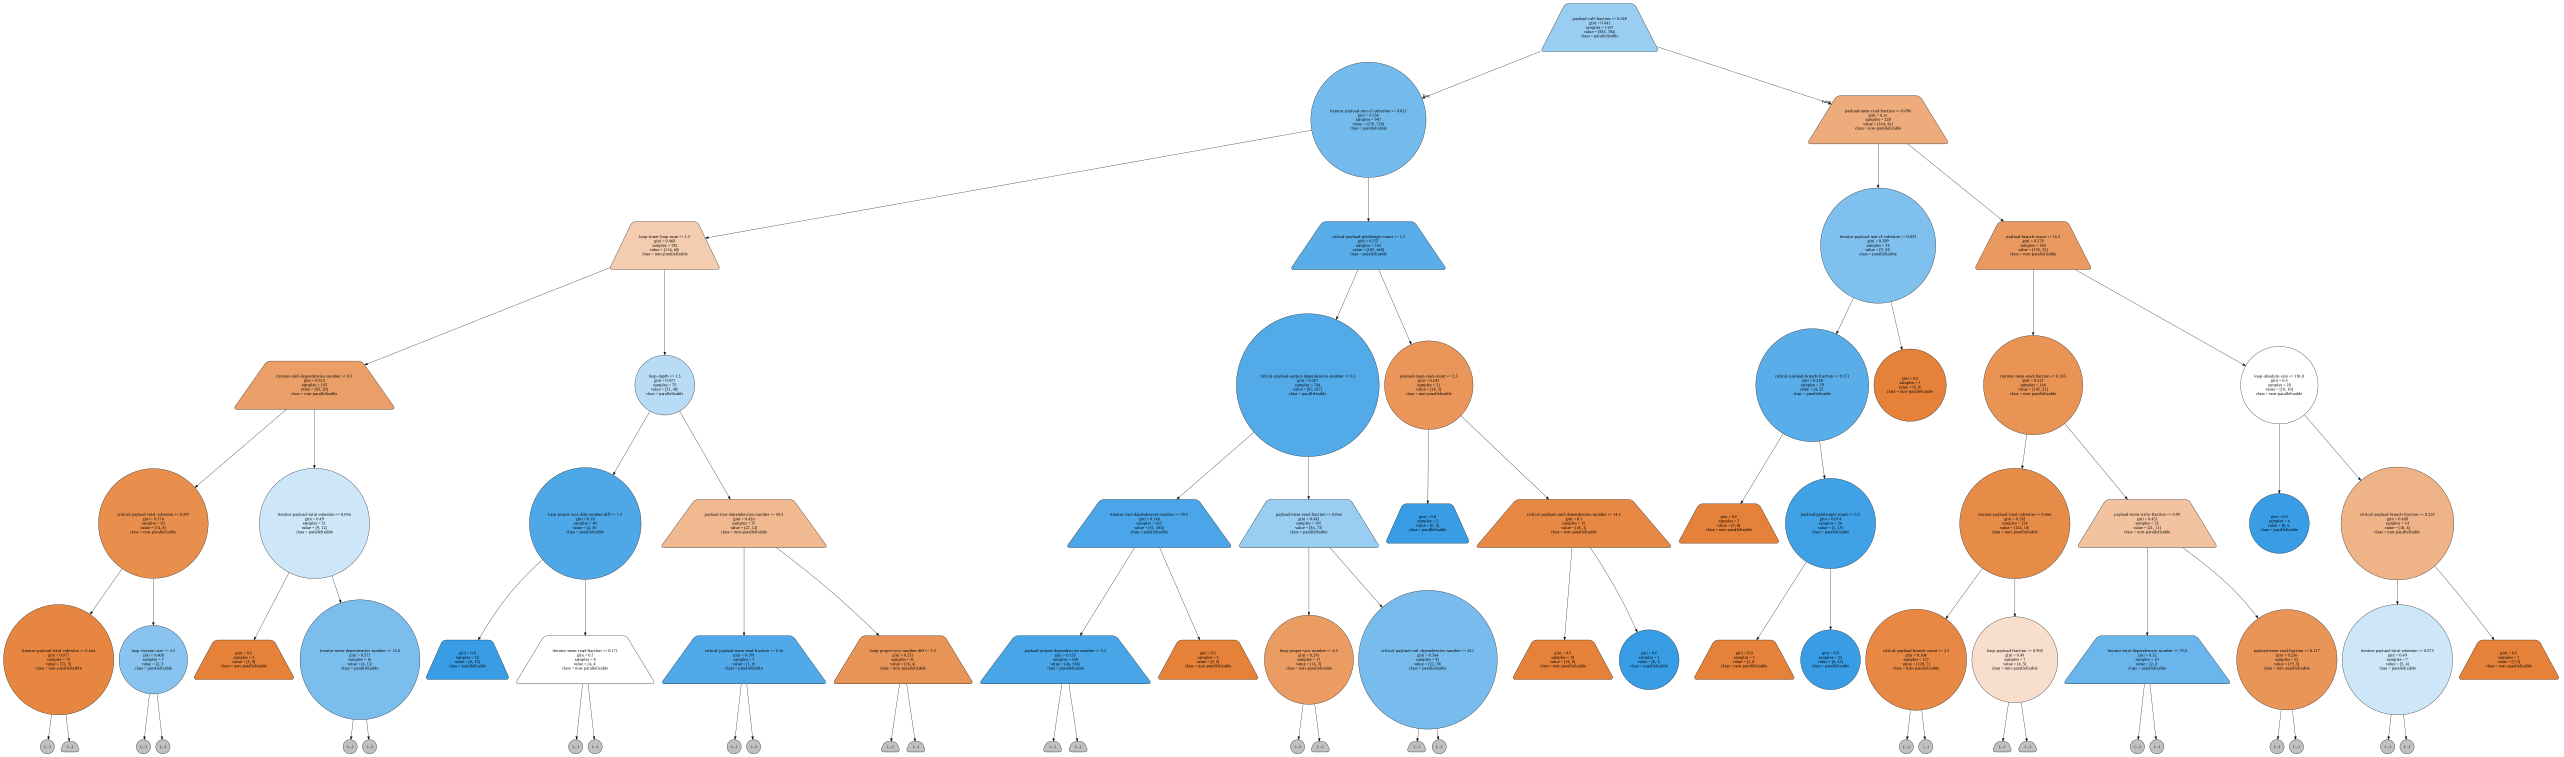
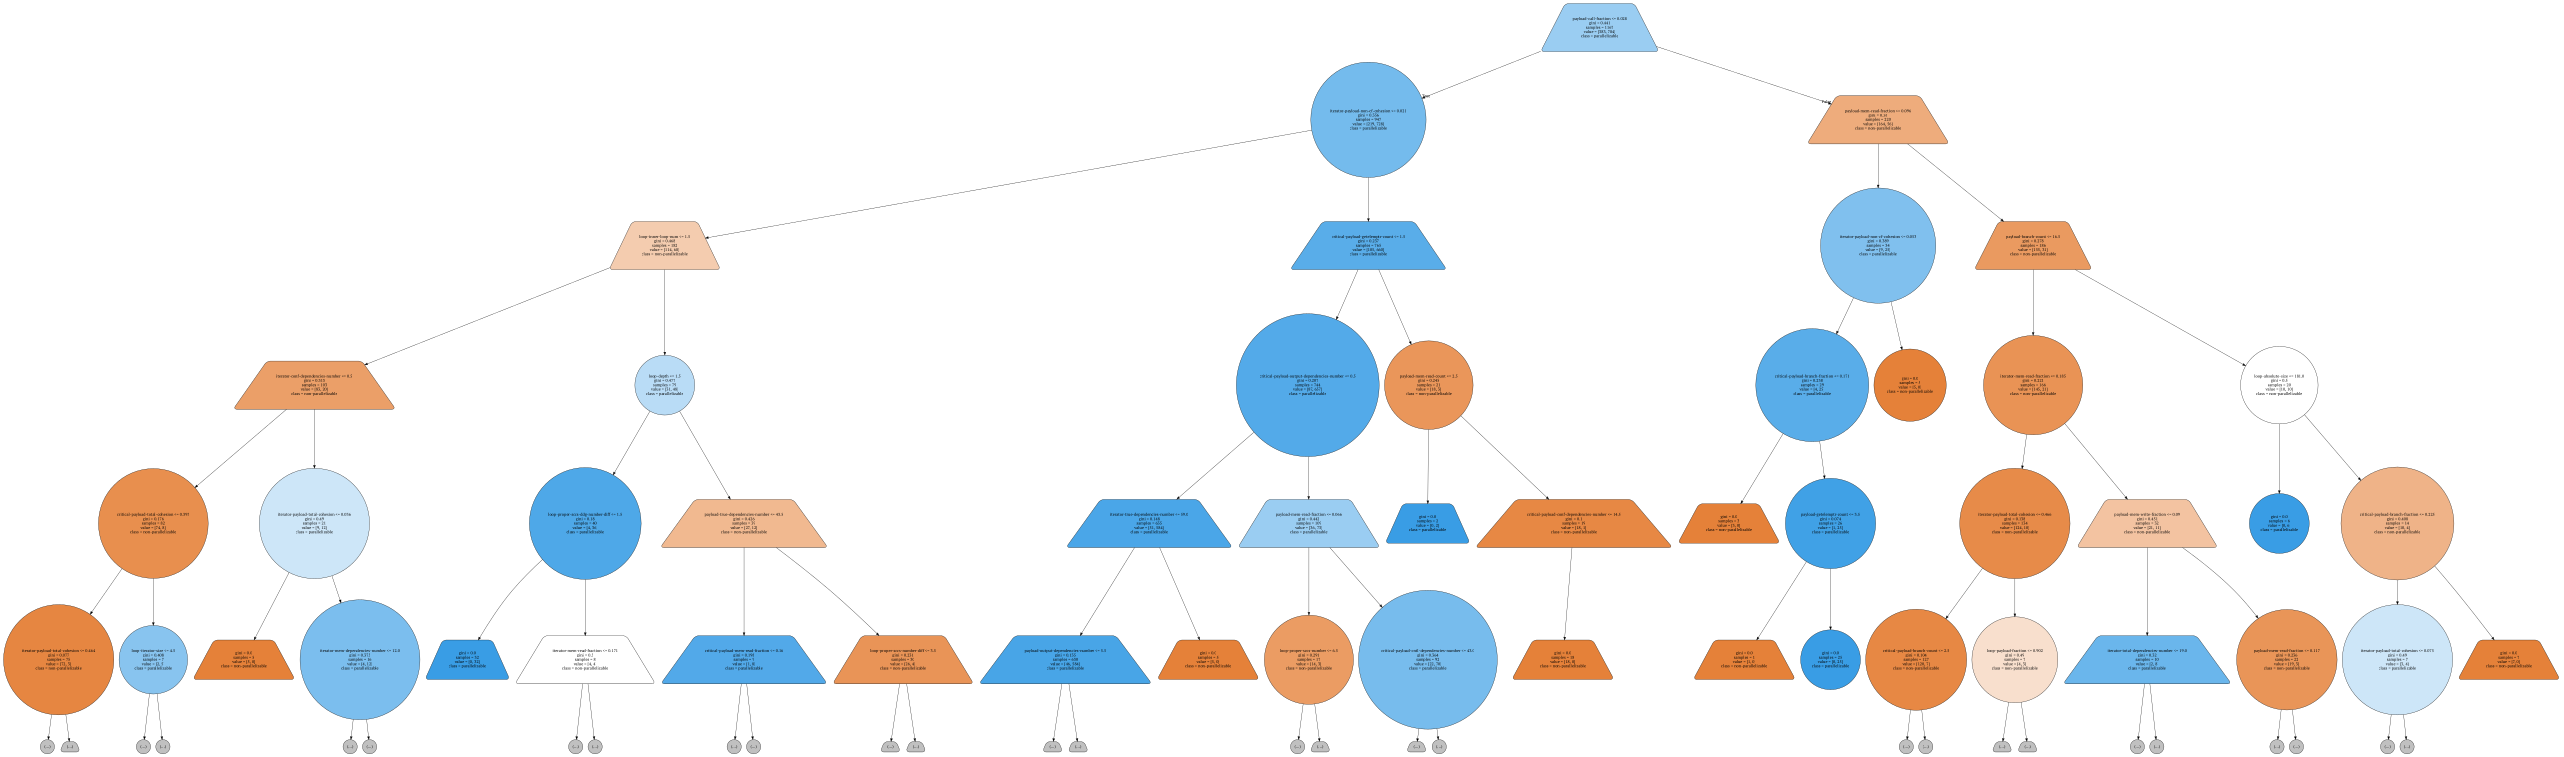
node "gini = 0.0 samples = 1 value = [0, 1] class = parallelizable": removed
